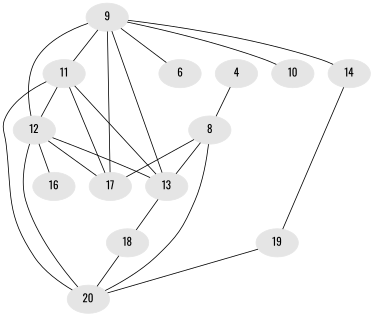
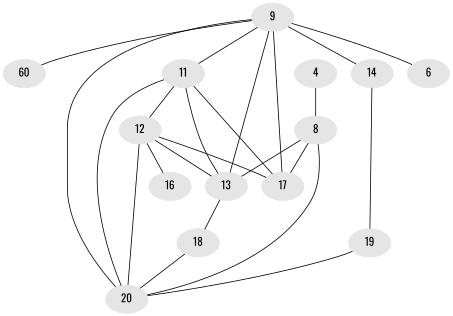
edge "9" -- "12": now "9" -- "20"
node "10": label "10" -> "60"
